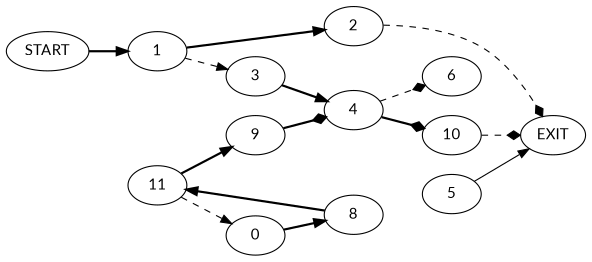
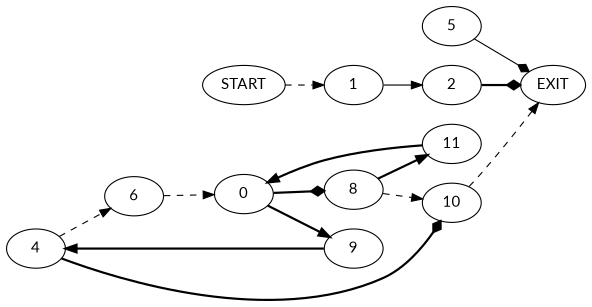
edge "1" -> "2": style bold -> solid
edge "2" -> "EXIT": style dashed -> bold
edge "START" -> "1": style bold -> dashed
node "3": removed
edge "4" -> "6": arrowhead diamond -> normal
edge "9" -> "4": arrowhead diamond -> normal
edge "10" -> "EXIT": arrowhead diamond -> normal
edge "11" -> "9": now "0" -> "9"
edge "5" -> "EXIT": arrowhead normal -> diamond
edge "6" -> "0": added
edge "8" -> "10": added
edge "11" -> "0": style dashed -> bold
edge "0" -> "8": arrowhead normal -> diamond
